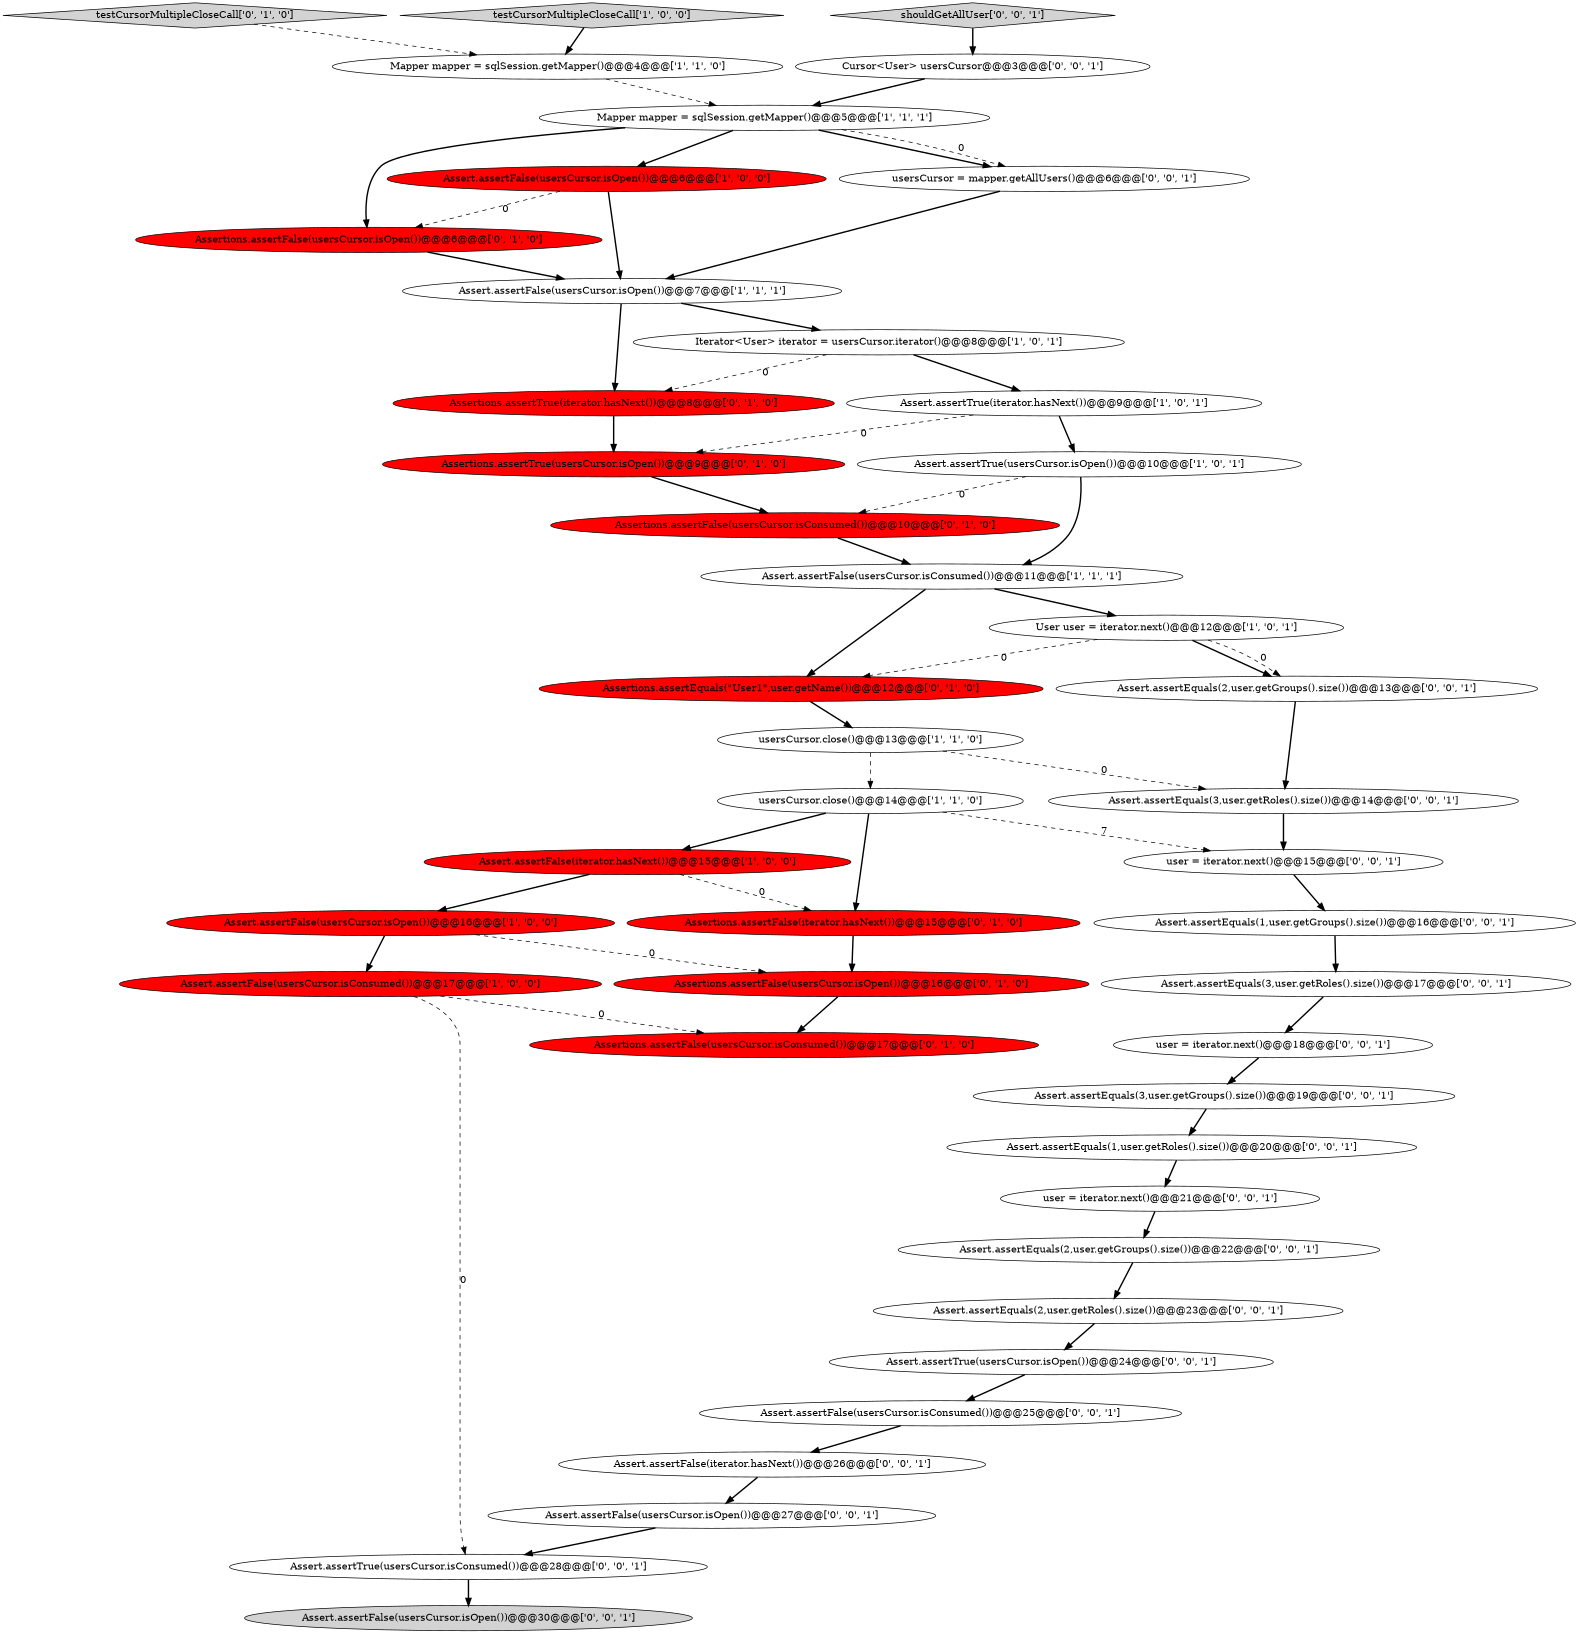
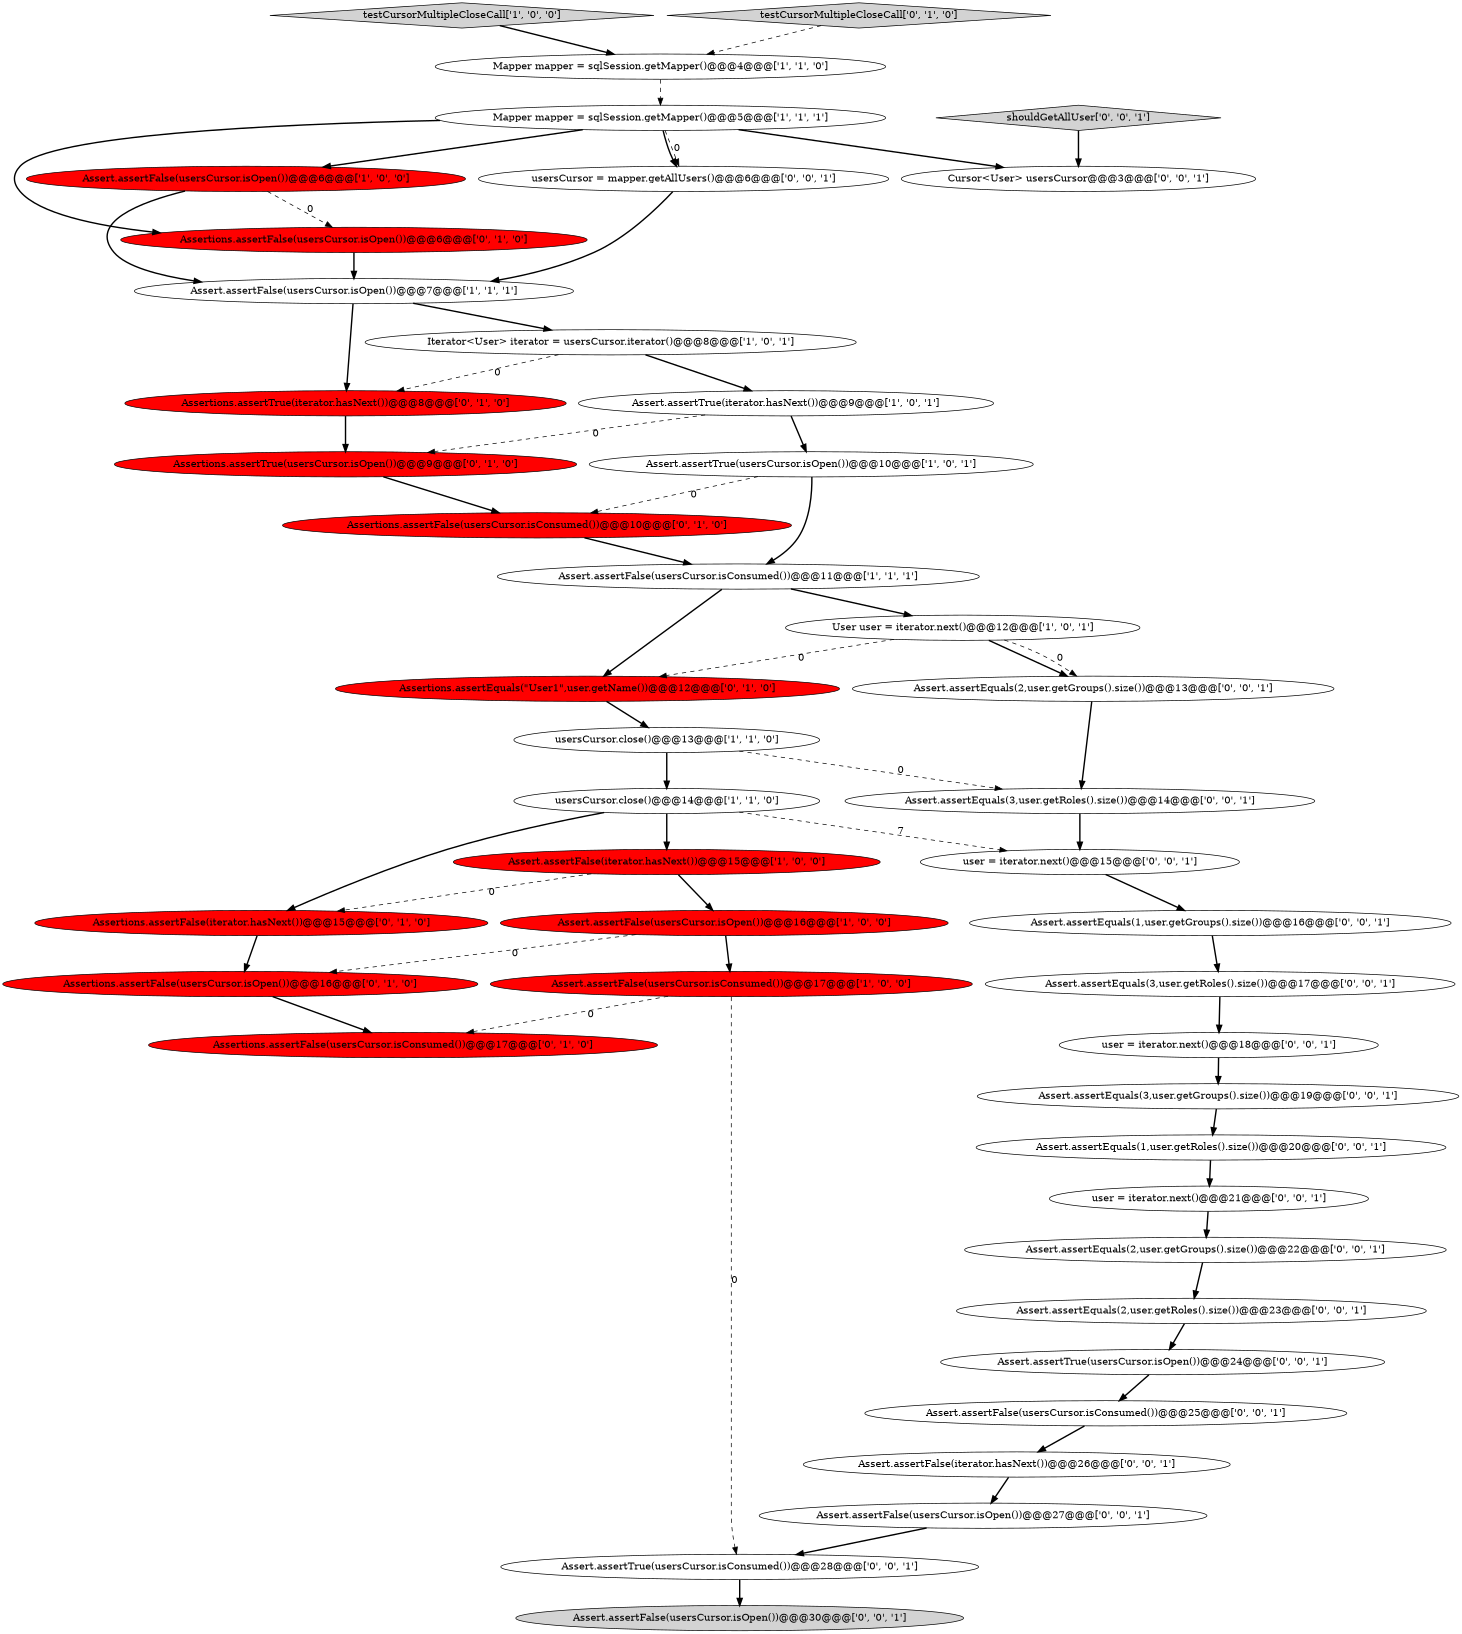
edge "Cursor<User> usersCursor@@@3@@@['0', '0', '1']" -> "Mapper mapper = sqlSession.getMapper()@@@5@@@['1', '1', '1']": reversed
edge "usersCursor.close()@@@13@@@['1', '1', '0']" -> "usersCursor.close()@@@14@@@['1', '1', '0']": style dashed -> bold
